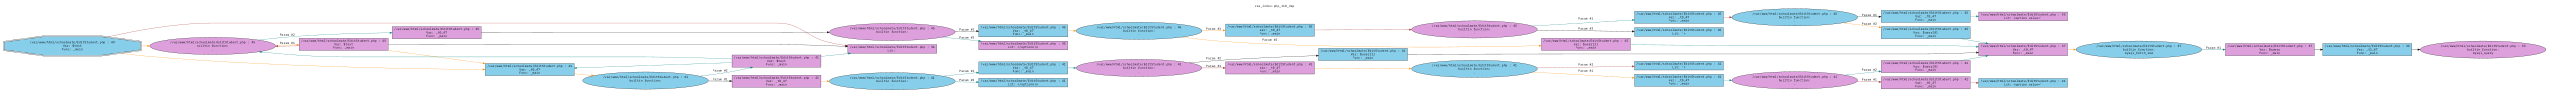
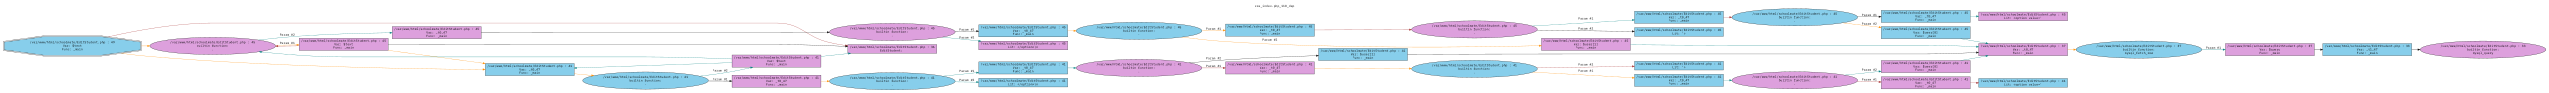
node "/var/www/html/schoolmate/EditStudent.php : 36 Lit:": label "/var/www/html/schoolmate/EditStudent.php : 36 Lit:" -> "/var/www/html/schoolmate/EditStudent.php : 36 EditStudent:"
